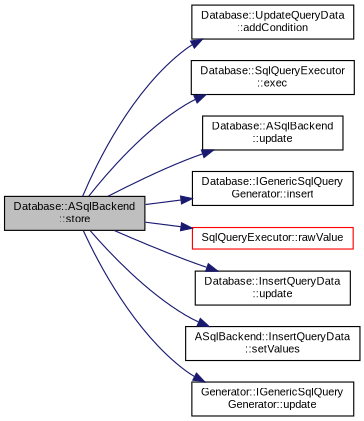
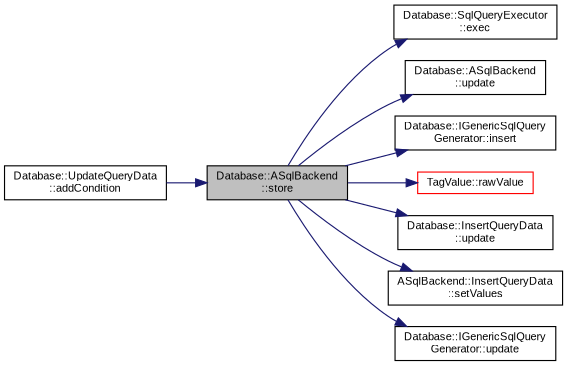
edge "Database::ASqlBackend ::store" -> "Database::UpdateQueryData ::addCondition": reversed
node "SqlQueryExecutor::rawValue": label "SqlQueryExecutor::rawValue" -> "TagValue::rawValue"
node "Generator::IGenericSqlQuery Generator::update": label "Generator::IGenericSqlQuery Generator::update" -> "Database::IGenericSqlQuery Generator::update"
